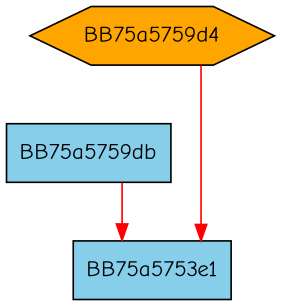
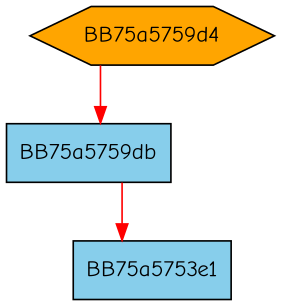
edge "BB75a5759d4" -> "BB75a5753e1": now "BB75a5759d4" -> "BB75a5759db"
